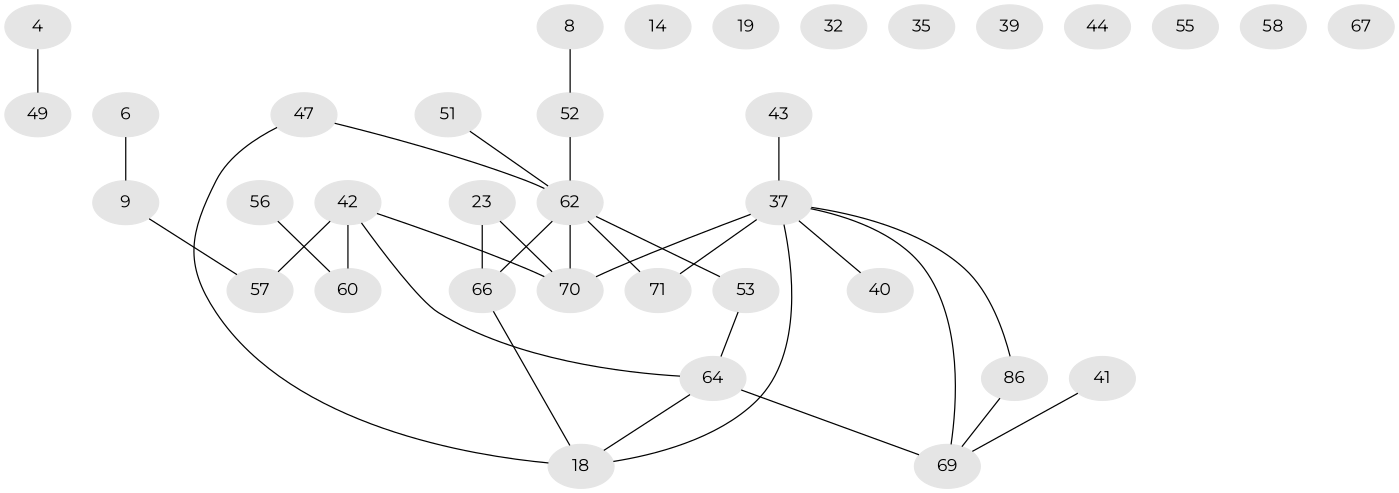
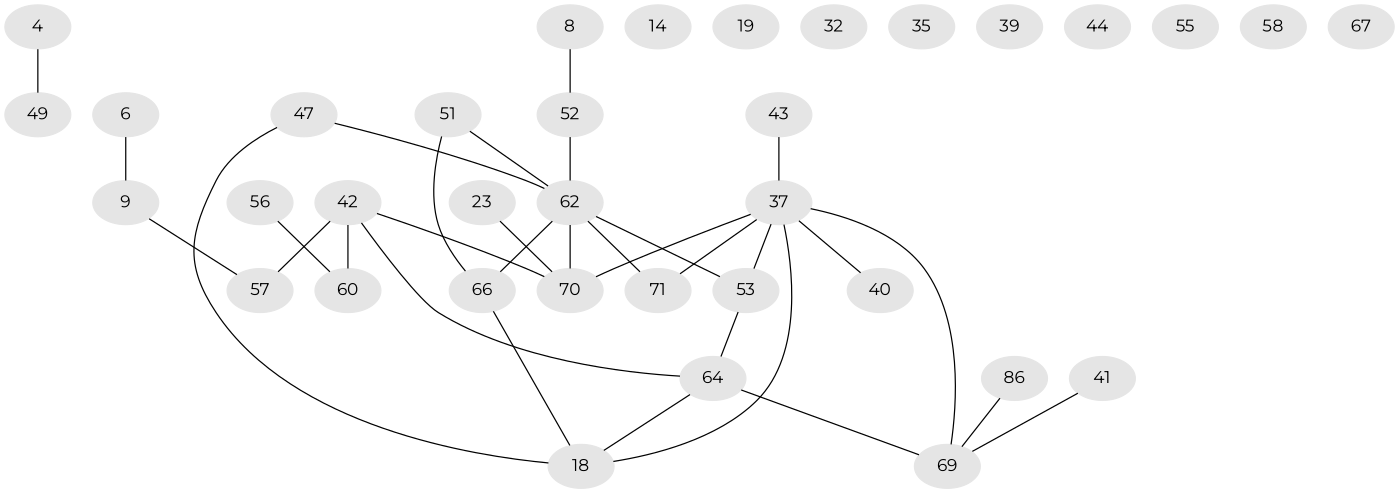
edge "23" -- "66": now "51" -- "66"
edge "37" -- "86": now "37" -- "53"
